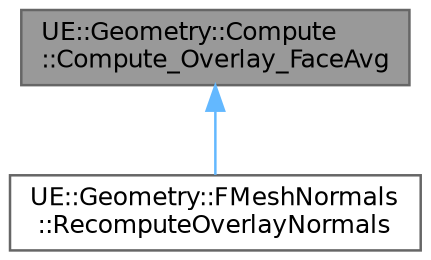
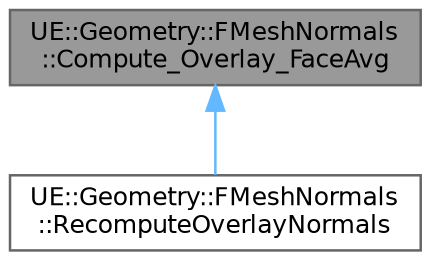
node "UE::Geometry::Compute ::Compute_Overlay_FaceAvg": label "UE::Geometry::Compute ::Compute_Overlay_FaceAvg" -> "UE::Geometry::FMeshNormals ::Compute_Overlay_FaceAvg"
